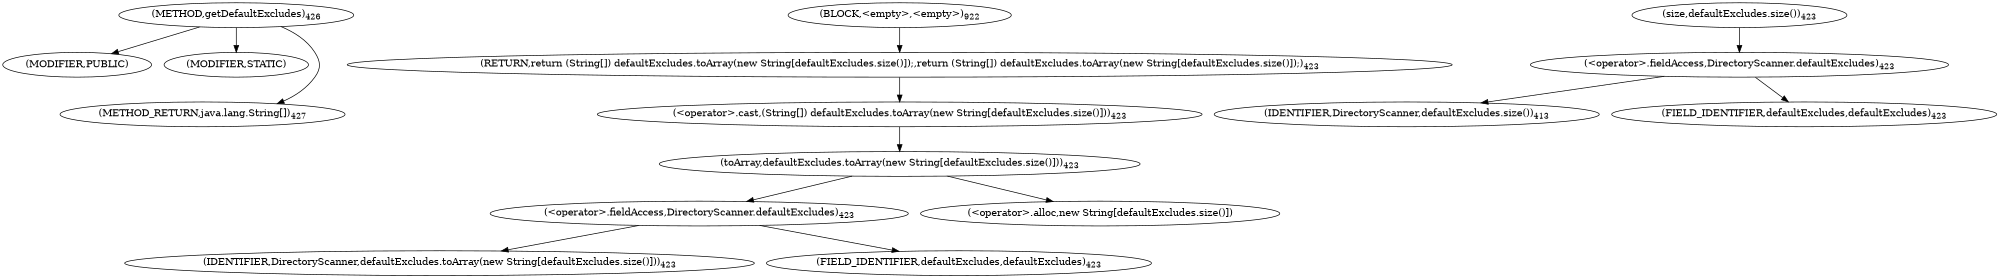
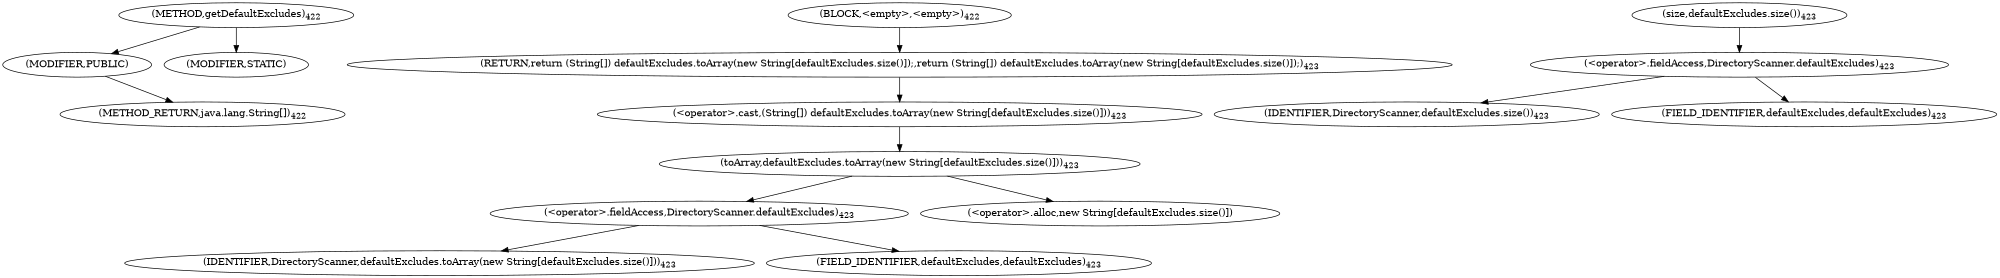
node "(METHOD,getDefaultExcludes)": text "426" -> "422"
node "(BLOCK,<empty>,<empty>)": text "922" -> "422"
edge "(METHOD,getDefaultExcludes)" -> "(METHOD_RETURN,java.lang.String[])": now "(MODIFIER,PUBLIC)" -> "(METHOD_RETURN,java.lang.String[])"
node "(METHOD_RETURN,java.lang.String[])": text "427" -> "422"
node "(IDENTIFIER,DirectoryScanner,defaultExcludes.size())": text "413" -> "423"
